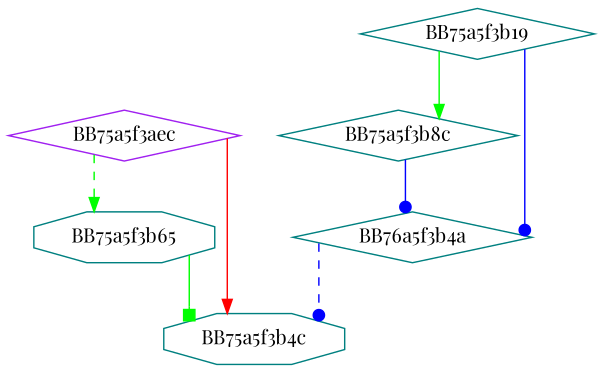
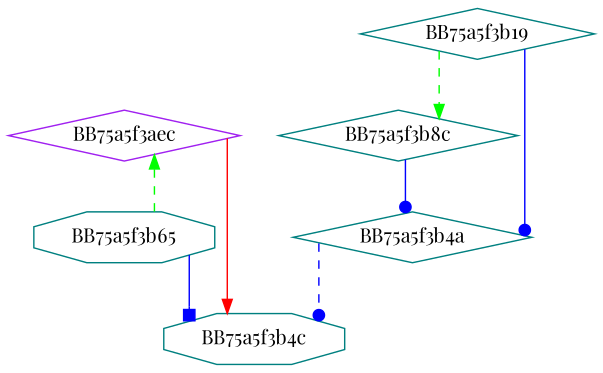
edge "BB75a5f3b19" -> "BB75a5f3b8c": style solid -> dashed
edge "BB75a5f3aec" -> "BB75a5f3b65": reversed
node "BB76a5f3b4a": label "BB76a5f3b4a" -> "BB75a5f3b4a"
edge "BB75a5f3b65" -> "BB75a5f3b4c": color green -> blue
